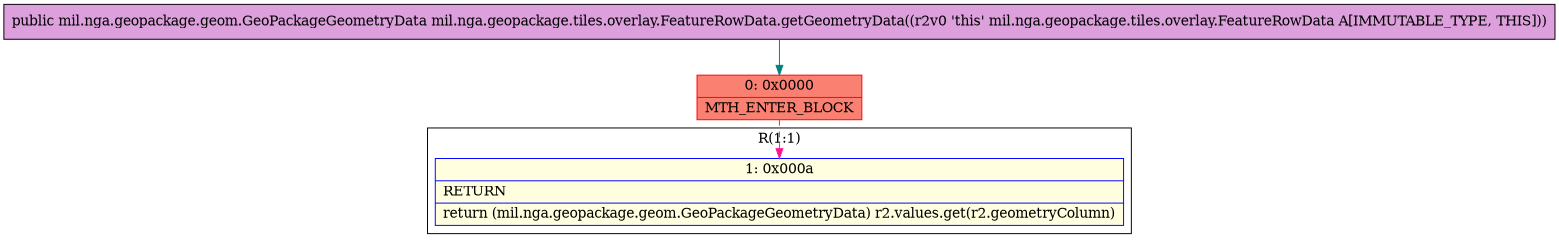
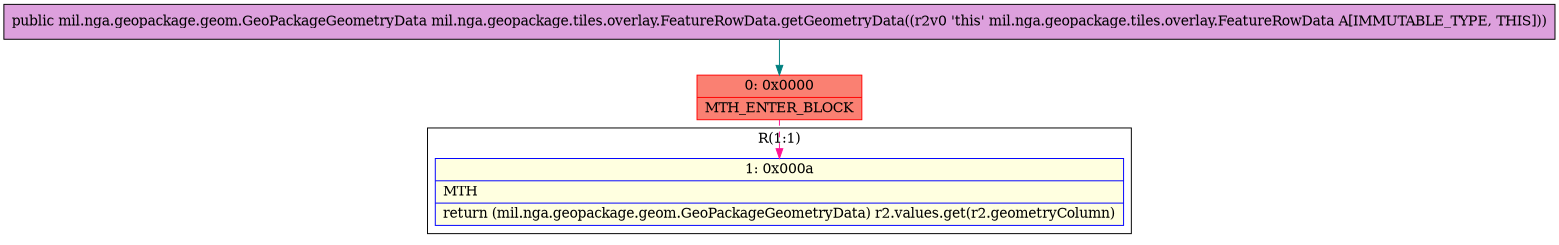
node "1: 0x000a": text "RETURN" -> "MTH"
